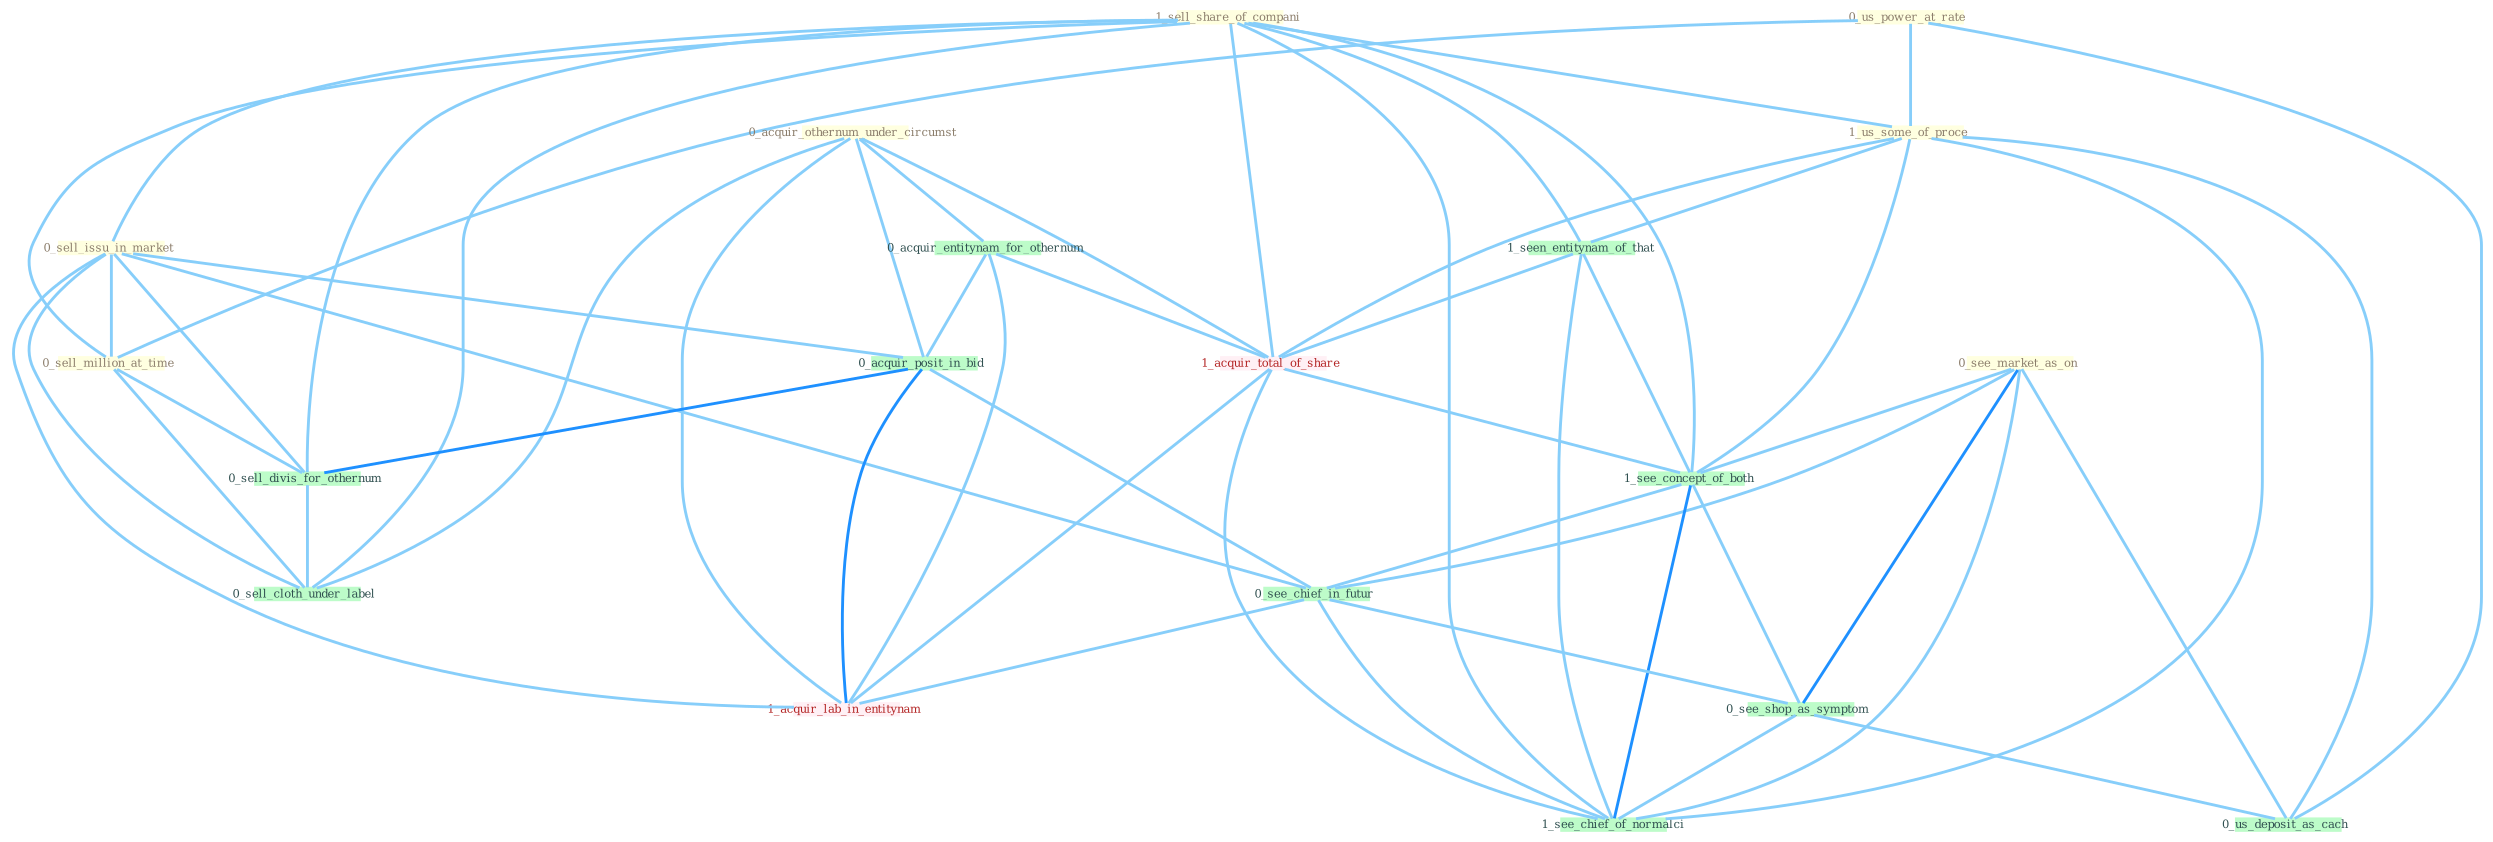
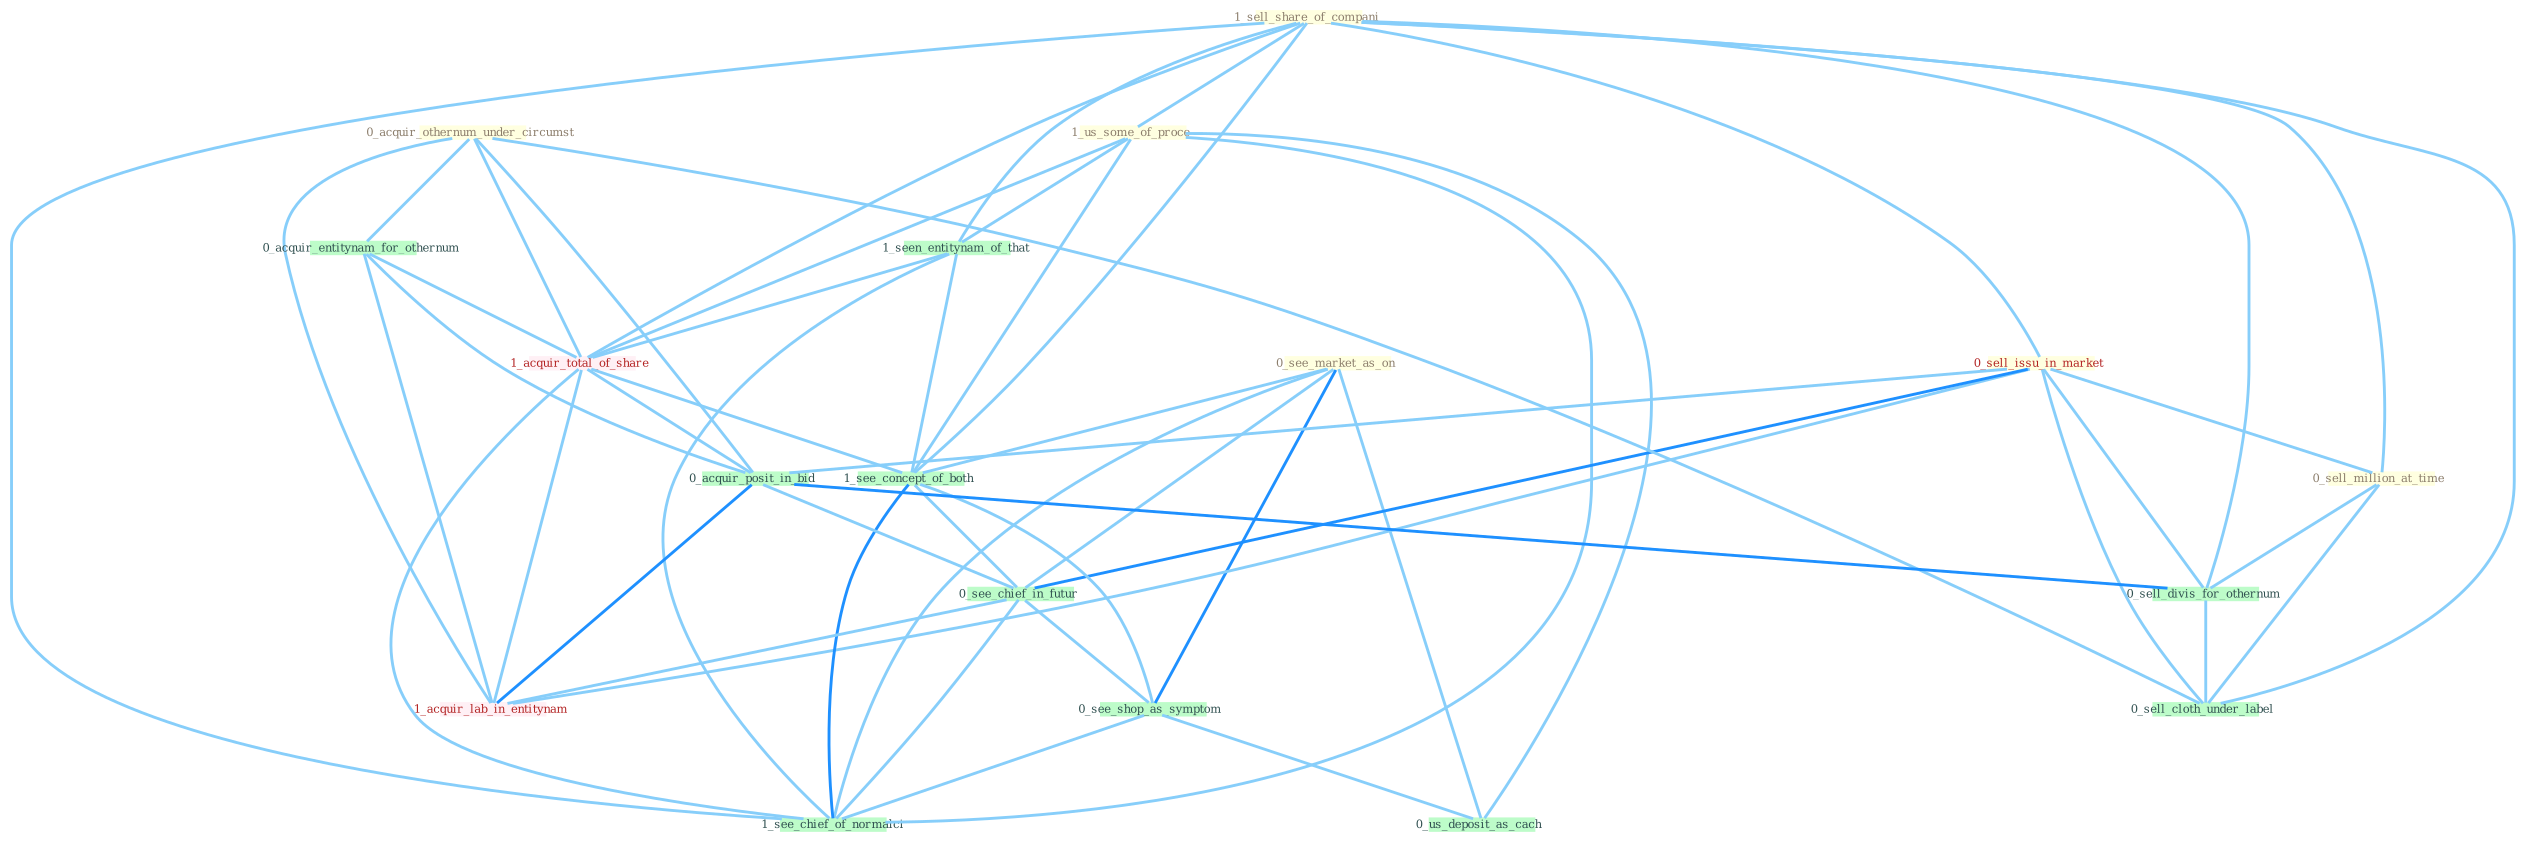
node "0_us_power_at_rate": removed
node "0_sell_issu_in_market": fontcolor #8b7d6b -> #b22222
edge "1_acquir_total_of_share" -- "0_acquir_posit_in_bid": added
edge "0_sell_issu_in_market" -- "0_see_chief_in_futur": color #87cefa -> #1e90ff
